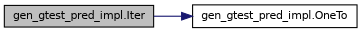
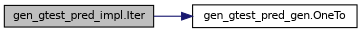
node "gen_gtest_pred_impl.OneTo": label "gen_gtest_pred_impl.OneTo" -> "gen_gtest_pred_gen.OneTo"
